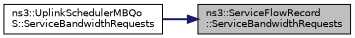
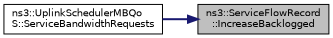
node "ns3::ServiceFlowRecord ::ServiceBandwidthRequests": label "ns3::ServiceFlowRecord ::ServiceBandwidthRequests" -> "ns3::ServiceFlowRecord ::IncreaseBacklogged"
